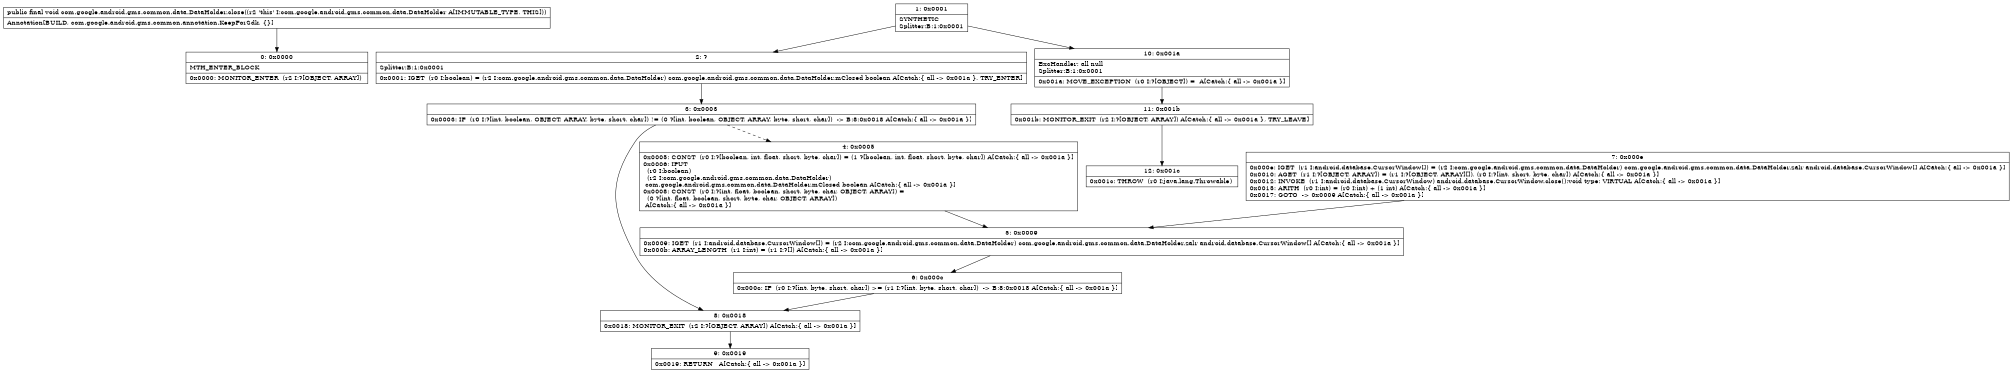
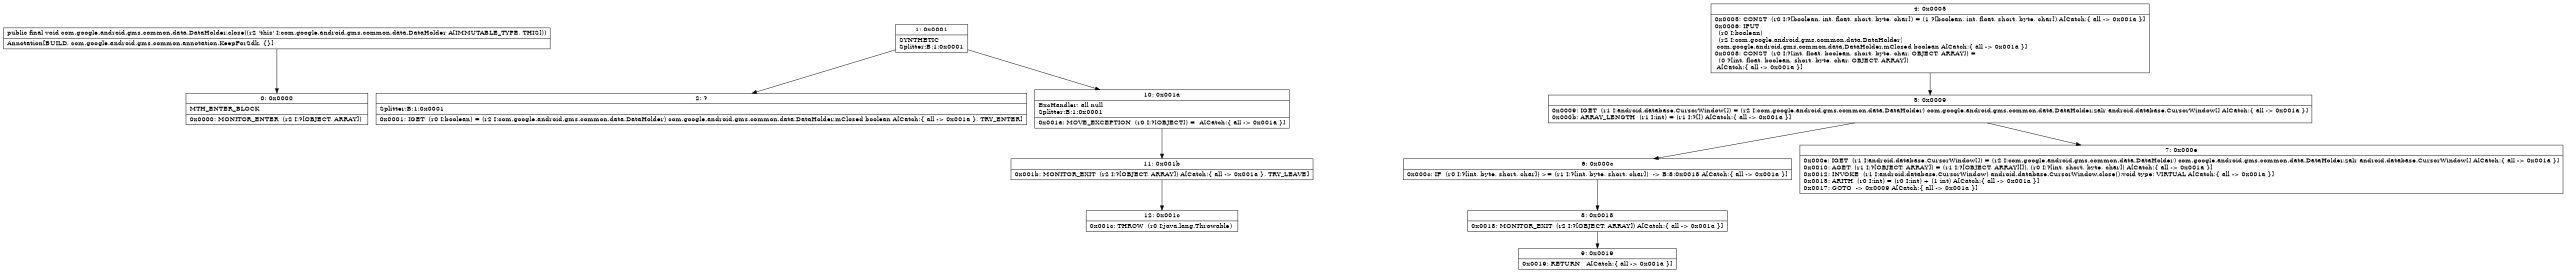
node "3: 0x0003": removed
edge "7: 0x000e" -> "5: 0x0009": reversed
